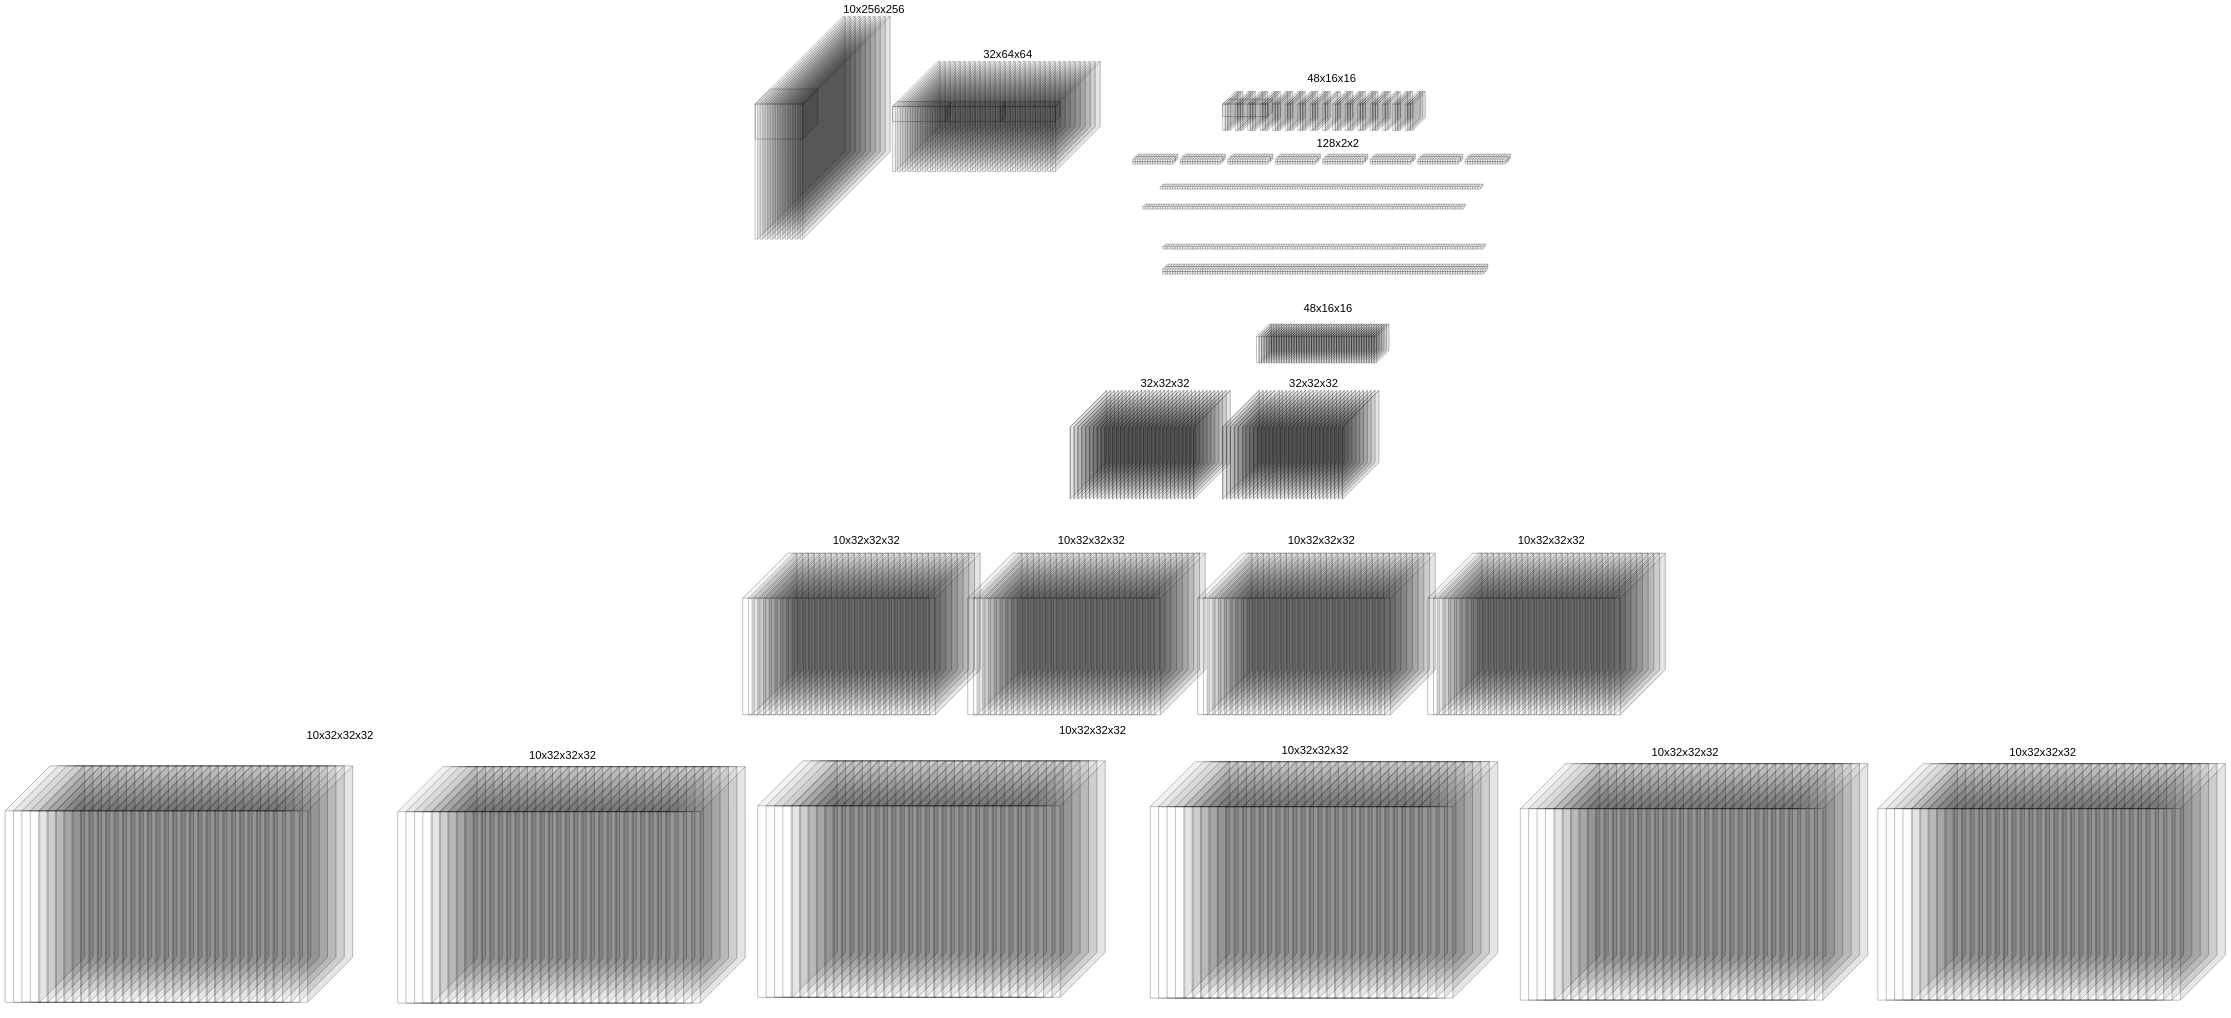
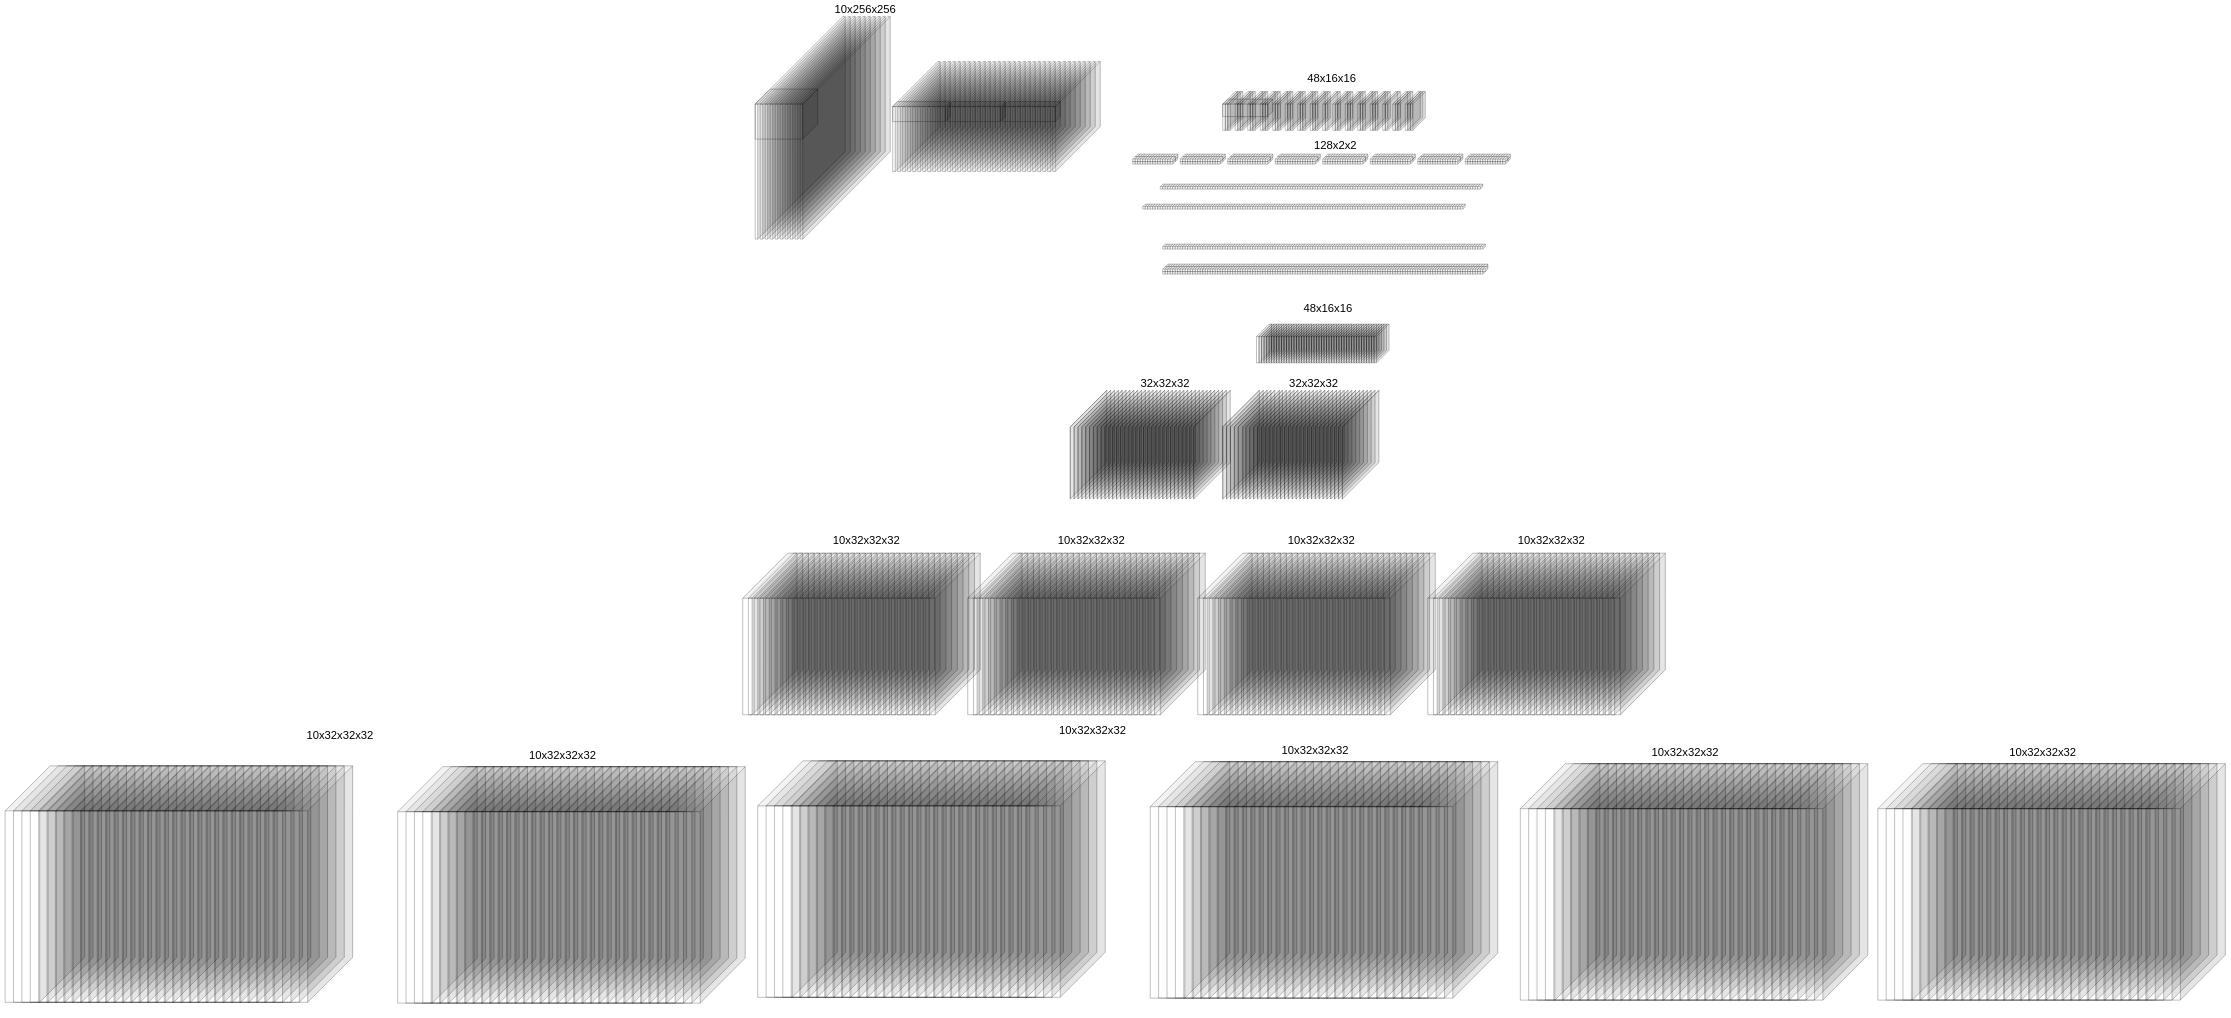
node "10x256x256": moved (874, 9) -> (865, 9)
node "32x64x64": removed
node "128x2x2": moved (1338, 143) -> (1335, 145)
